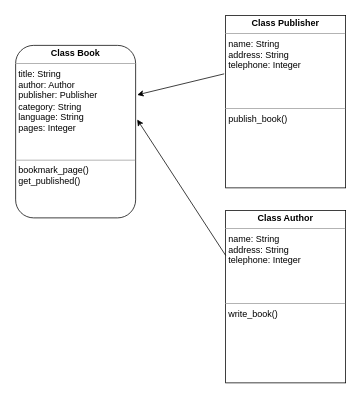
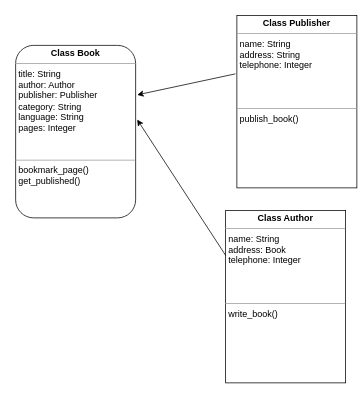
node "Class Publisher name: String address: String telephone: Integer publish_book()": moved (285, 102) -> (297, 102)
node "Class Author name: String address: String telephone: Integer write_book()": label "Class Author name: String address: String telephone: Integer write_book()" -> "Class Author name: String address: Book telephone: Integer write_book()"
